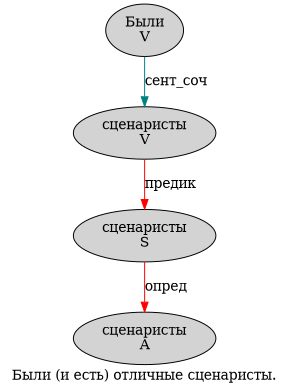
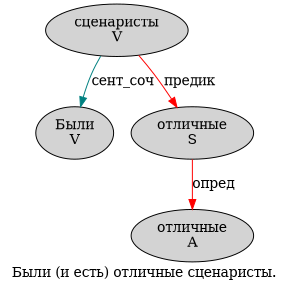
edge "Были V" -> "сценаристы V": reversed
node "сценаристы S": label "сценаристы S" -> "отличные S"
node "сценаристы A": label "сценаристы A" -> "отличные A"
